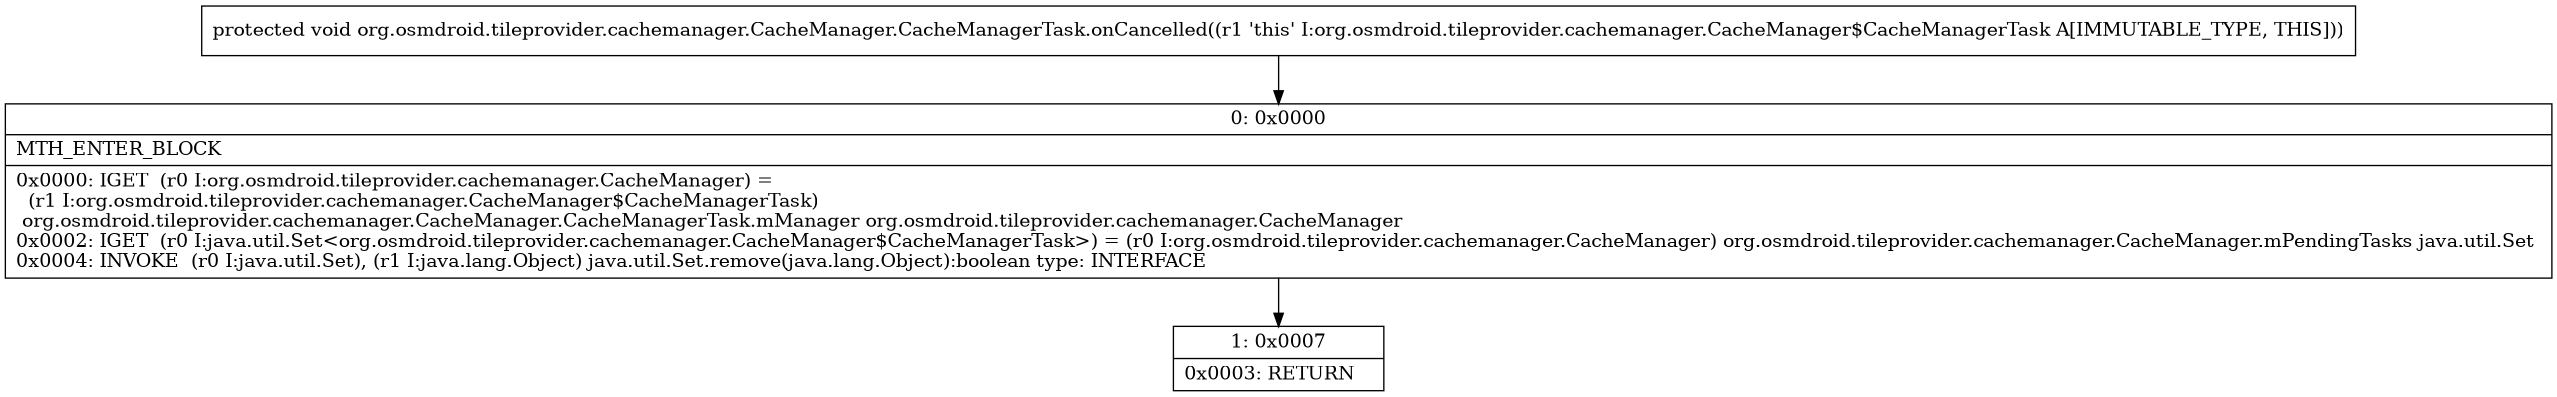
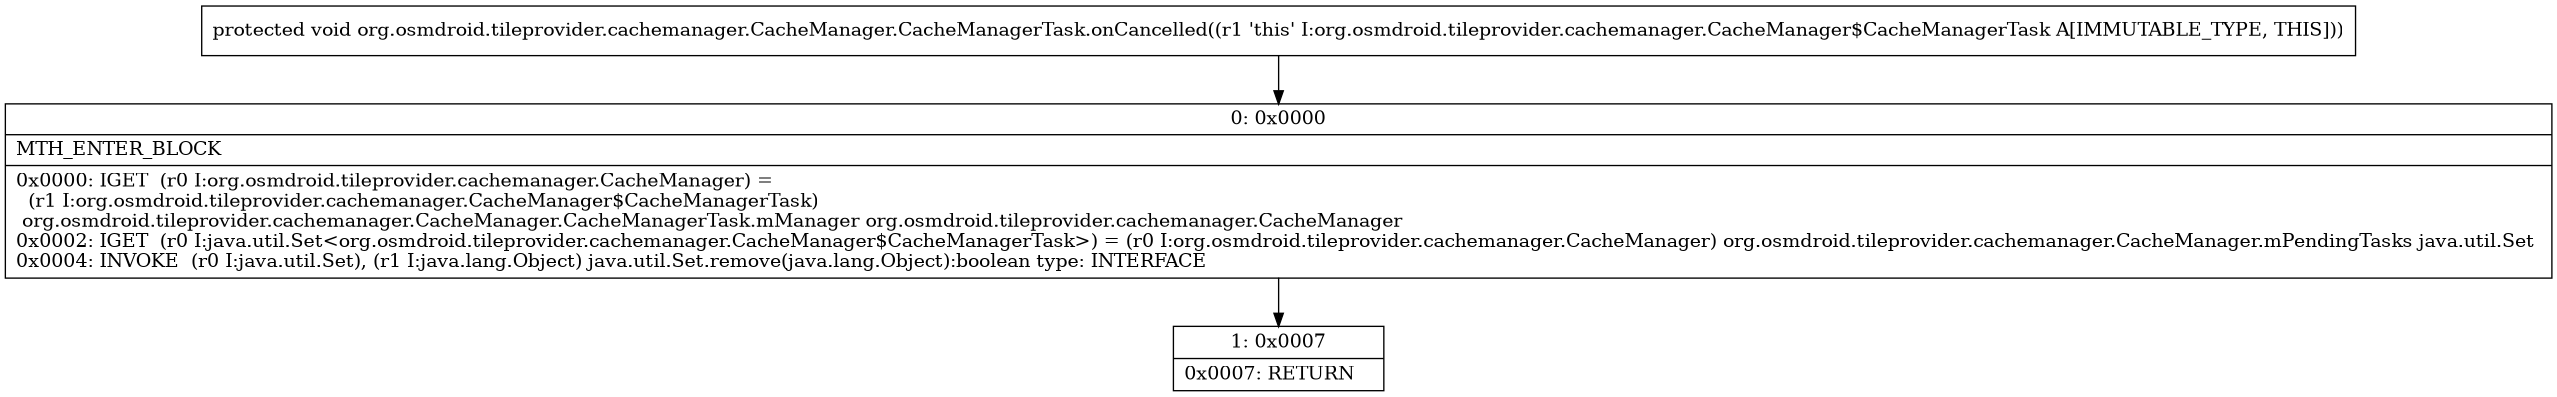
node "1: 0x0007": text "0x0003: RETURN" -> "0x0007: RETURN"
